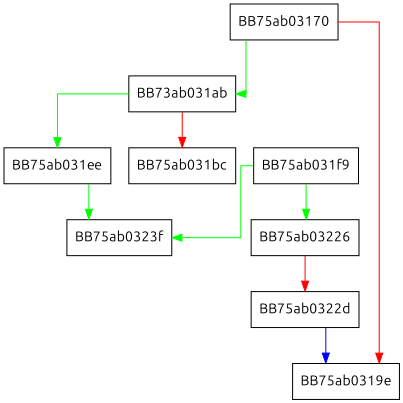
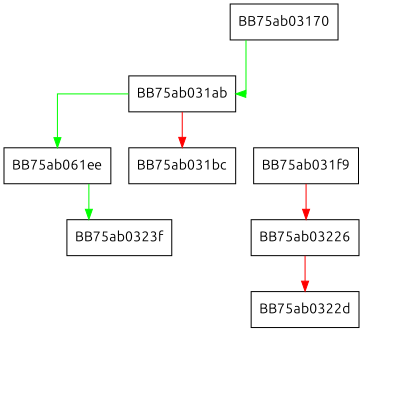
node "BB73ab031ab": label "BB73ab031ab" -> "BB75ab031ab"
node "BB75ab031ee": label "BB75ab031ee" -> "BB75ab061ee"
edge "BB75ab031f9" -> "BB75ab03226": color green -> red
edge "BB75ab031f9" -> "BB75ab0323f": removed
node "BB75ab0319e": removed
